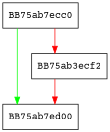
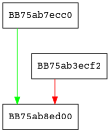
edge "BB75ab7ecc0" -> "BB75ab3ecf2": removed
node "BB75ab7ed00": label "BB75ab7ed00" -> "BB75ab8ed00"
